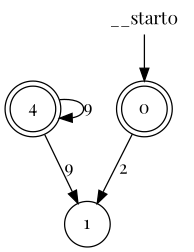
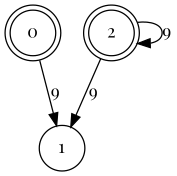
node "__start0": removed
node "4": label "4" -> "2"
edge "0" -> "1": label "2" -> "9"
